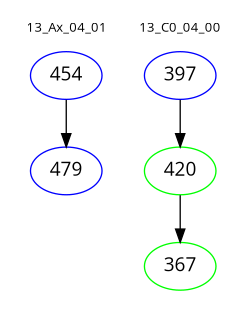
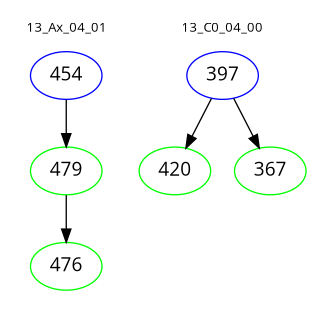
node "479": color blue -> green
edge "420" -> "367": now "397" -> "367"
node "476": added
